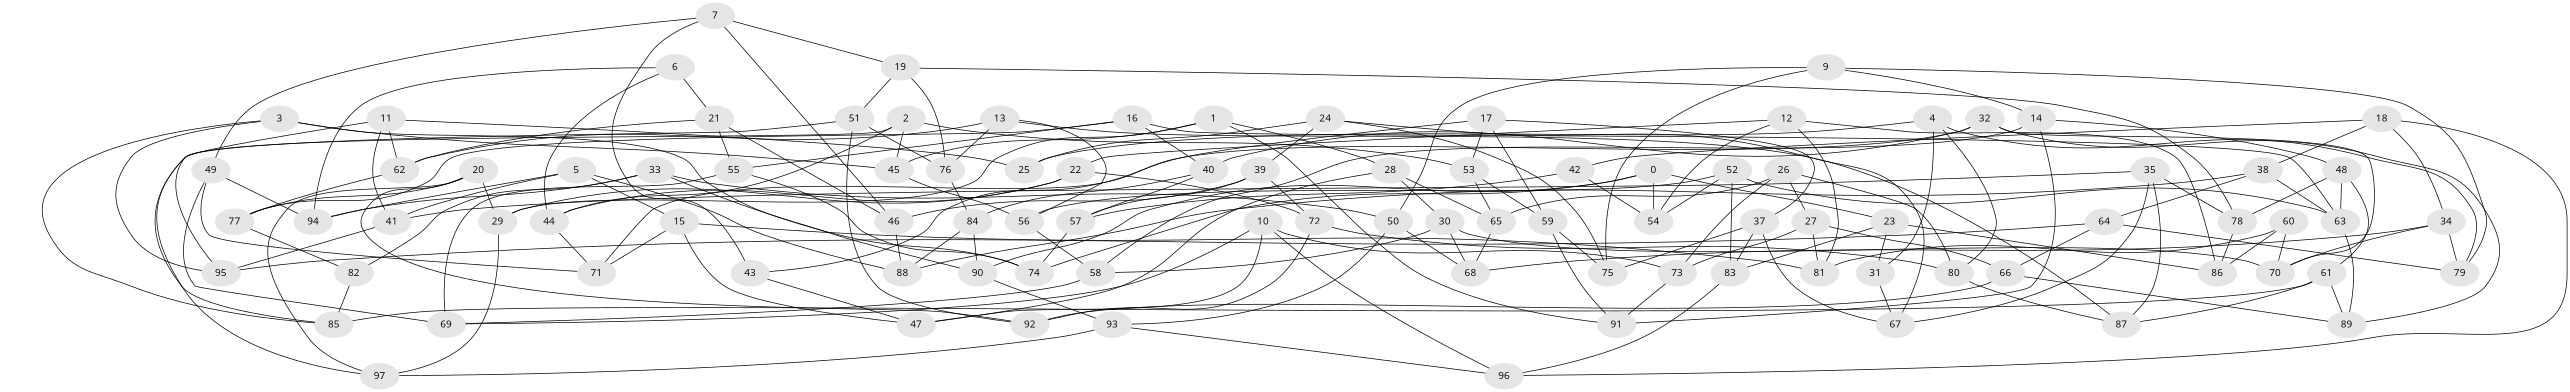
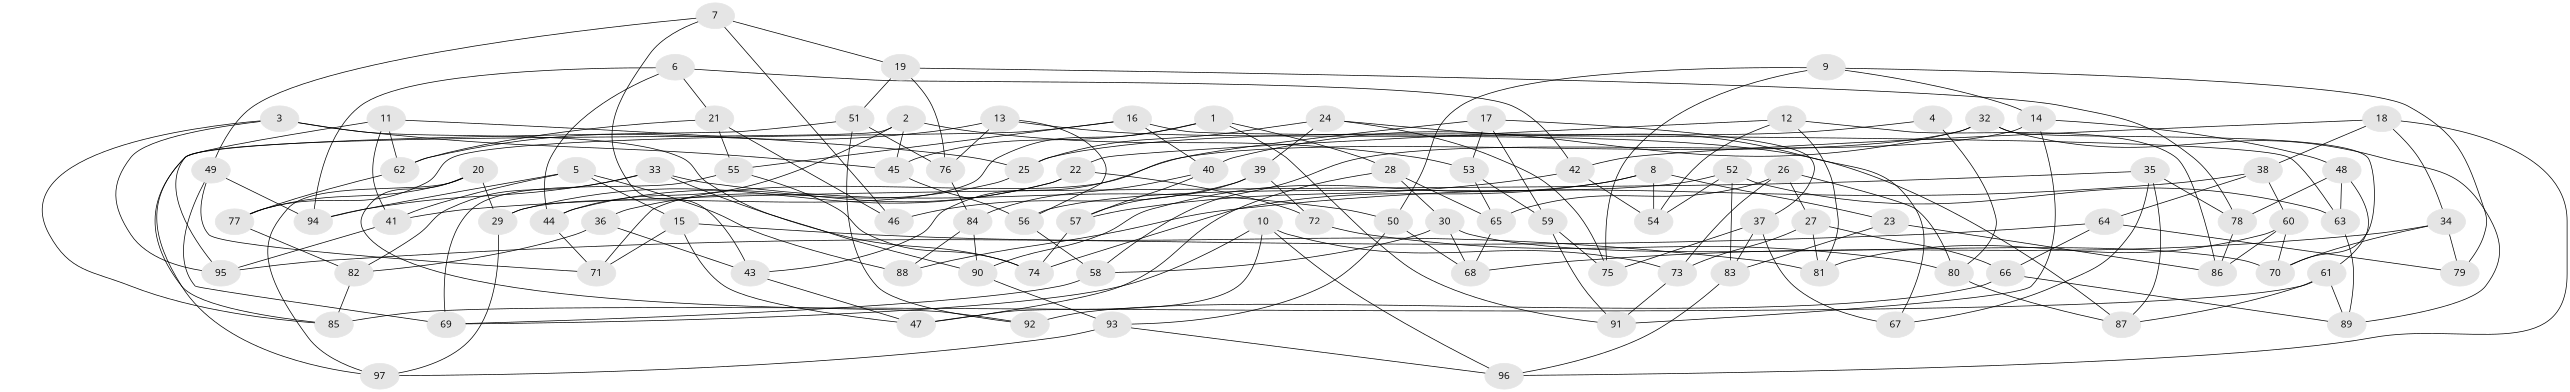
edge "6" -- "42": added
edge "4" -- "79": removed
node "0": label "0" -> "8"
edge "38" -- "63": now "38" -- "60"
node "36": added
edge "46" -- "88": removed
node "31": removed
edge "72" -- "92": removed
